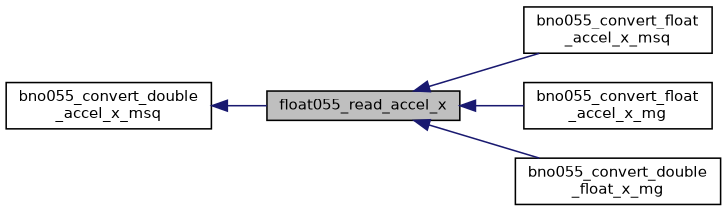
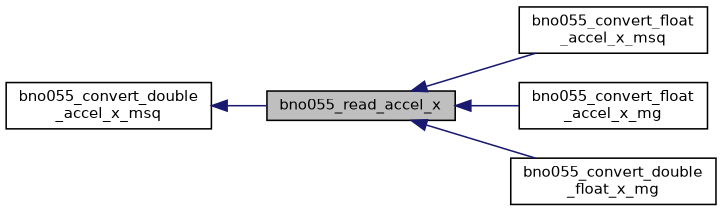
node "float055_read_accel_x": label "float055_read_accel_x" -> "bno055_read_accel_x"
